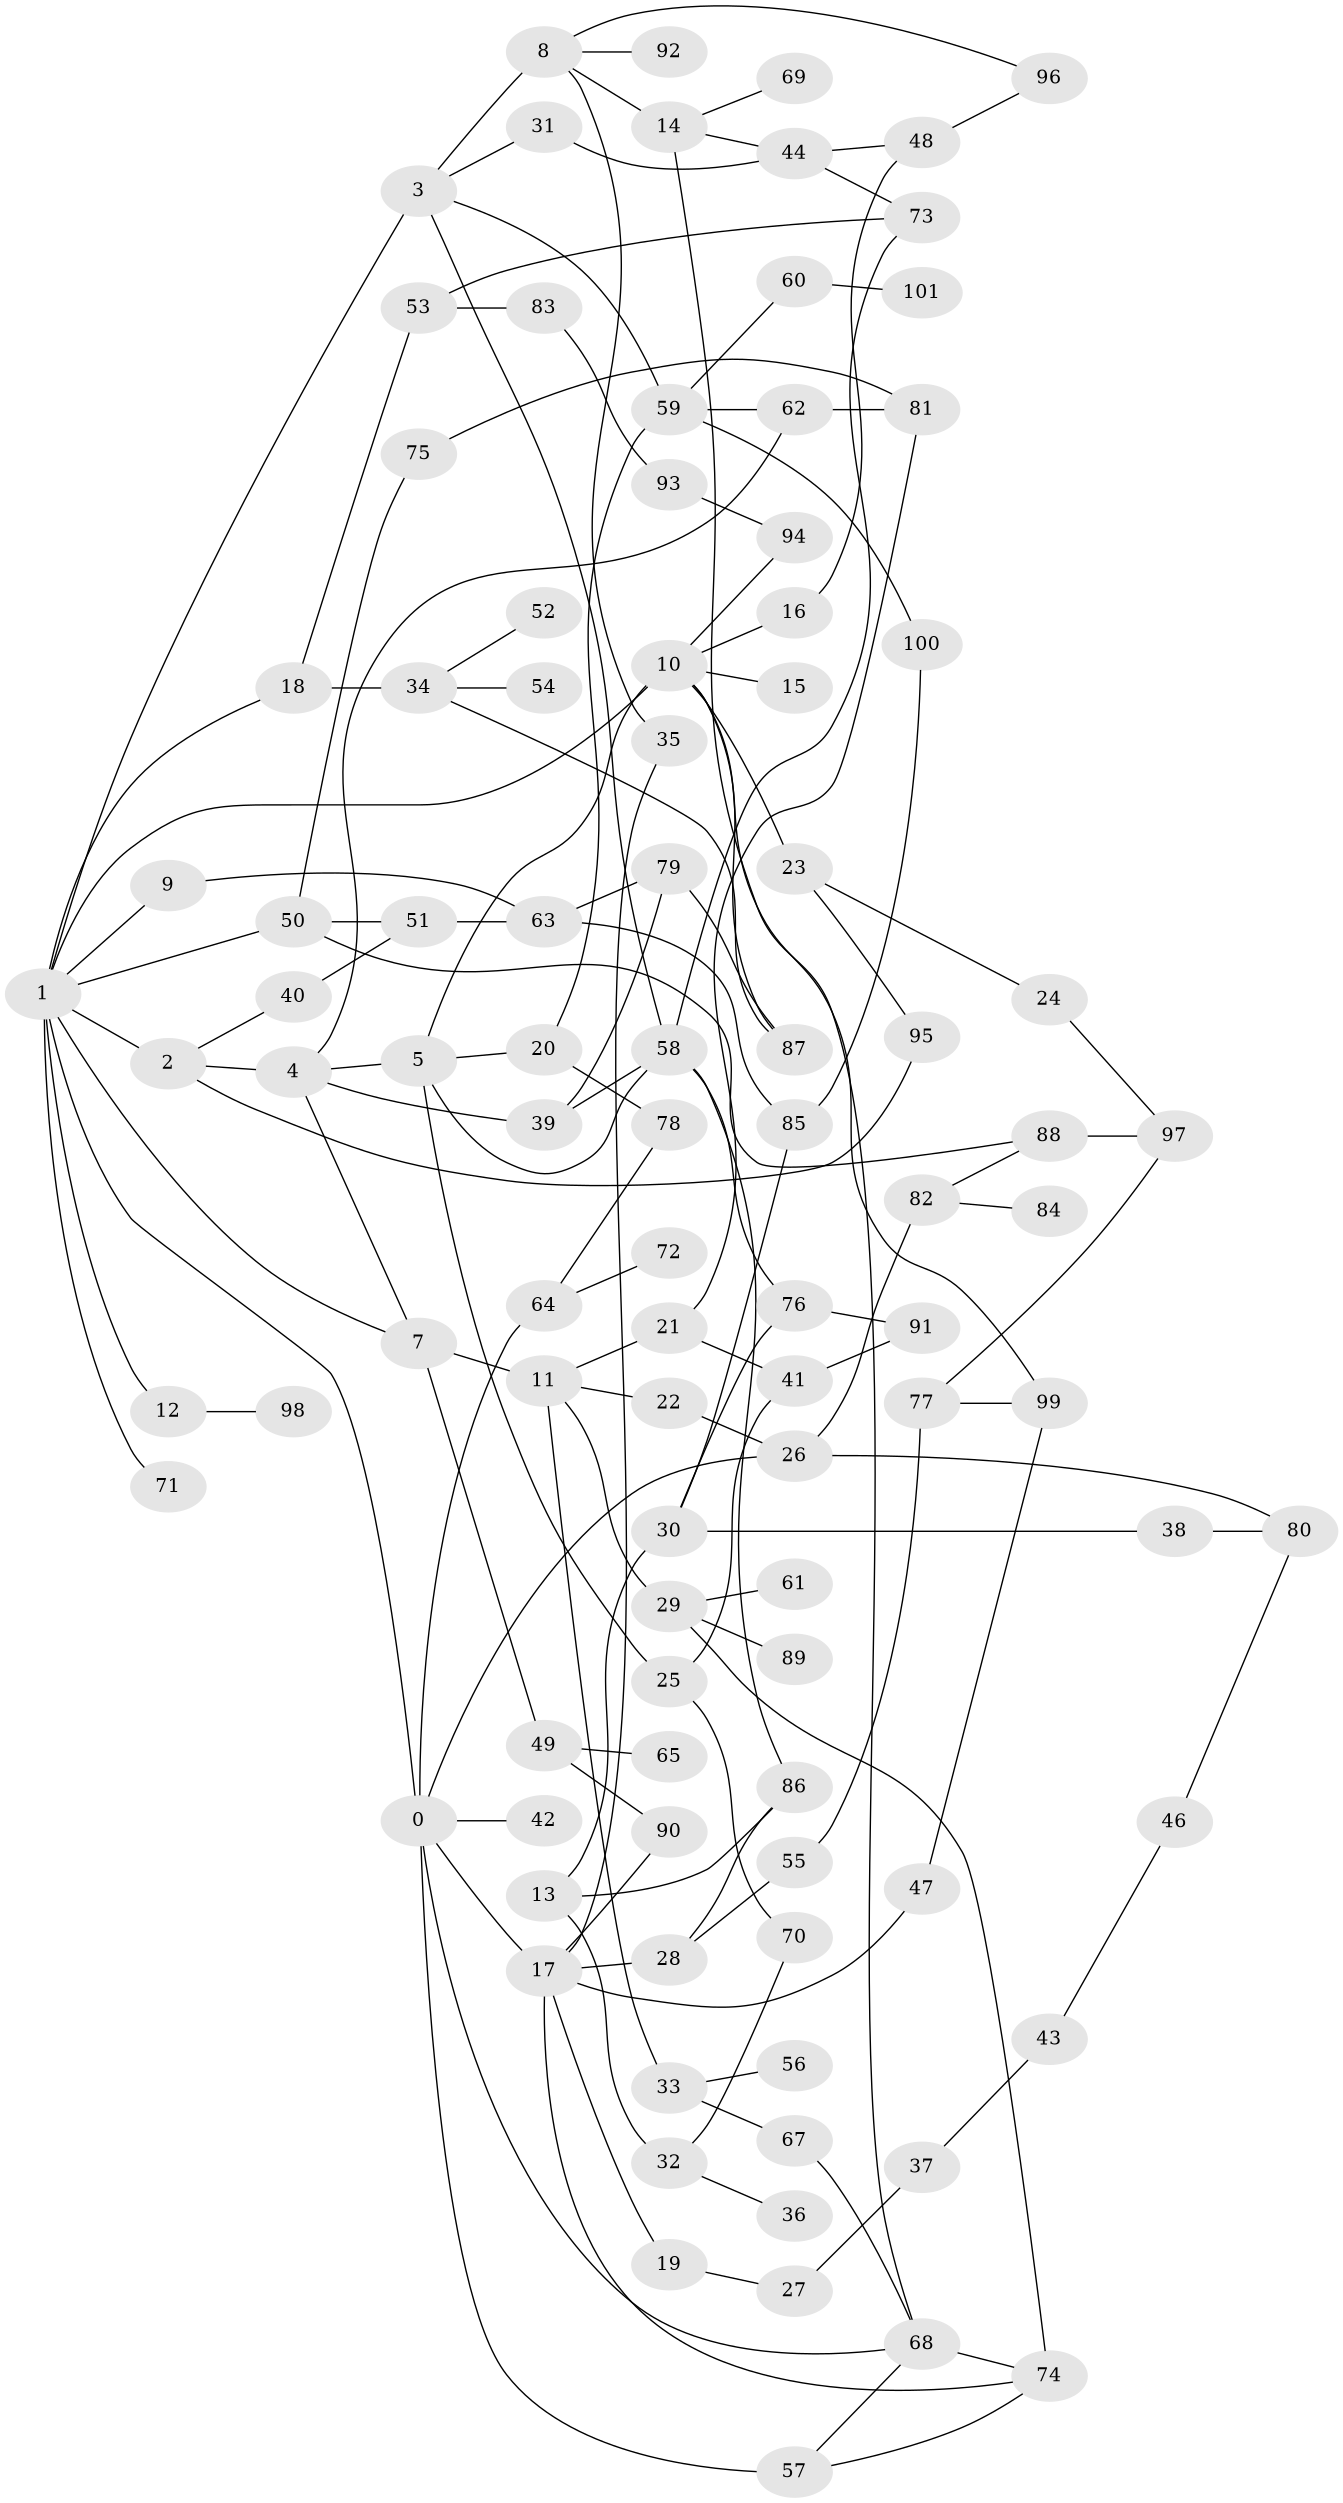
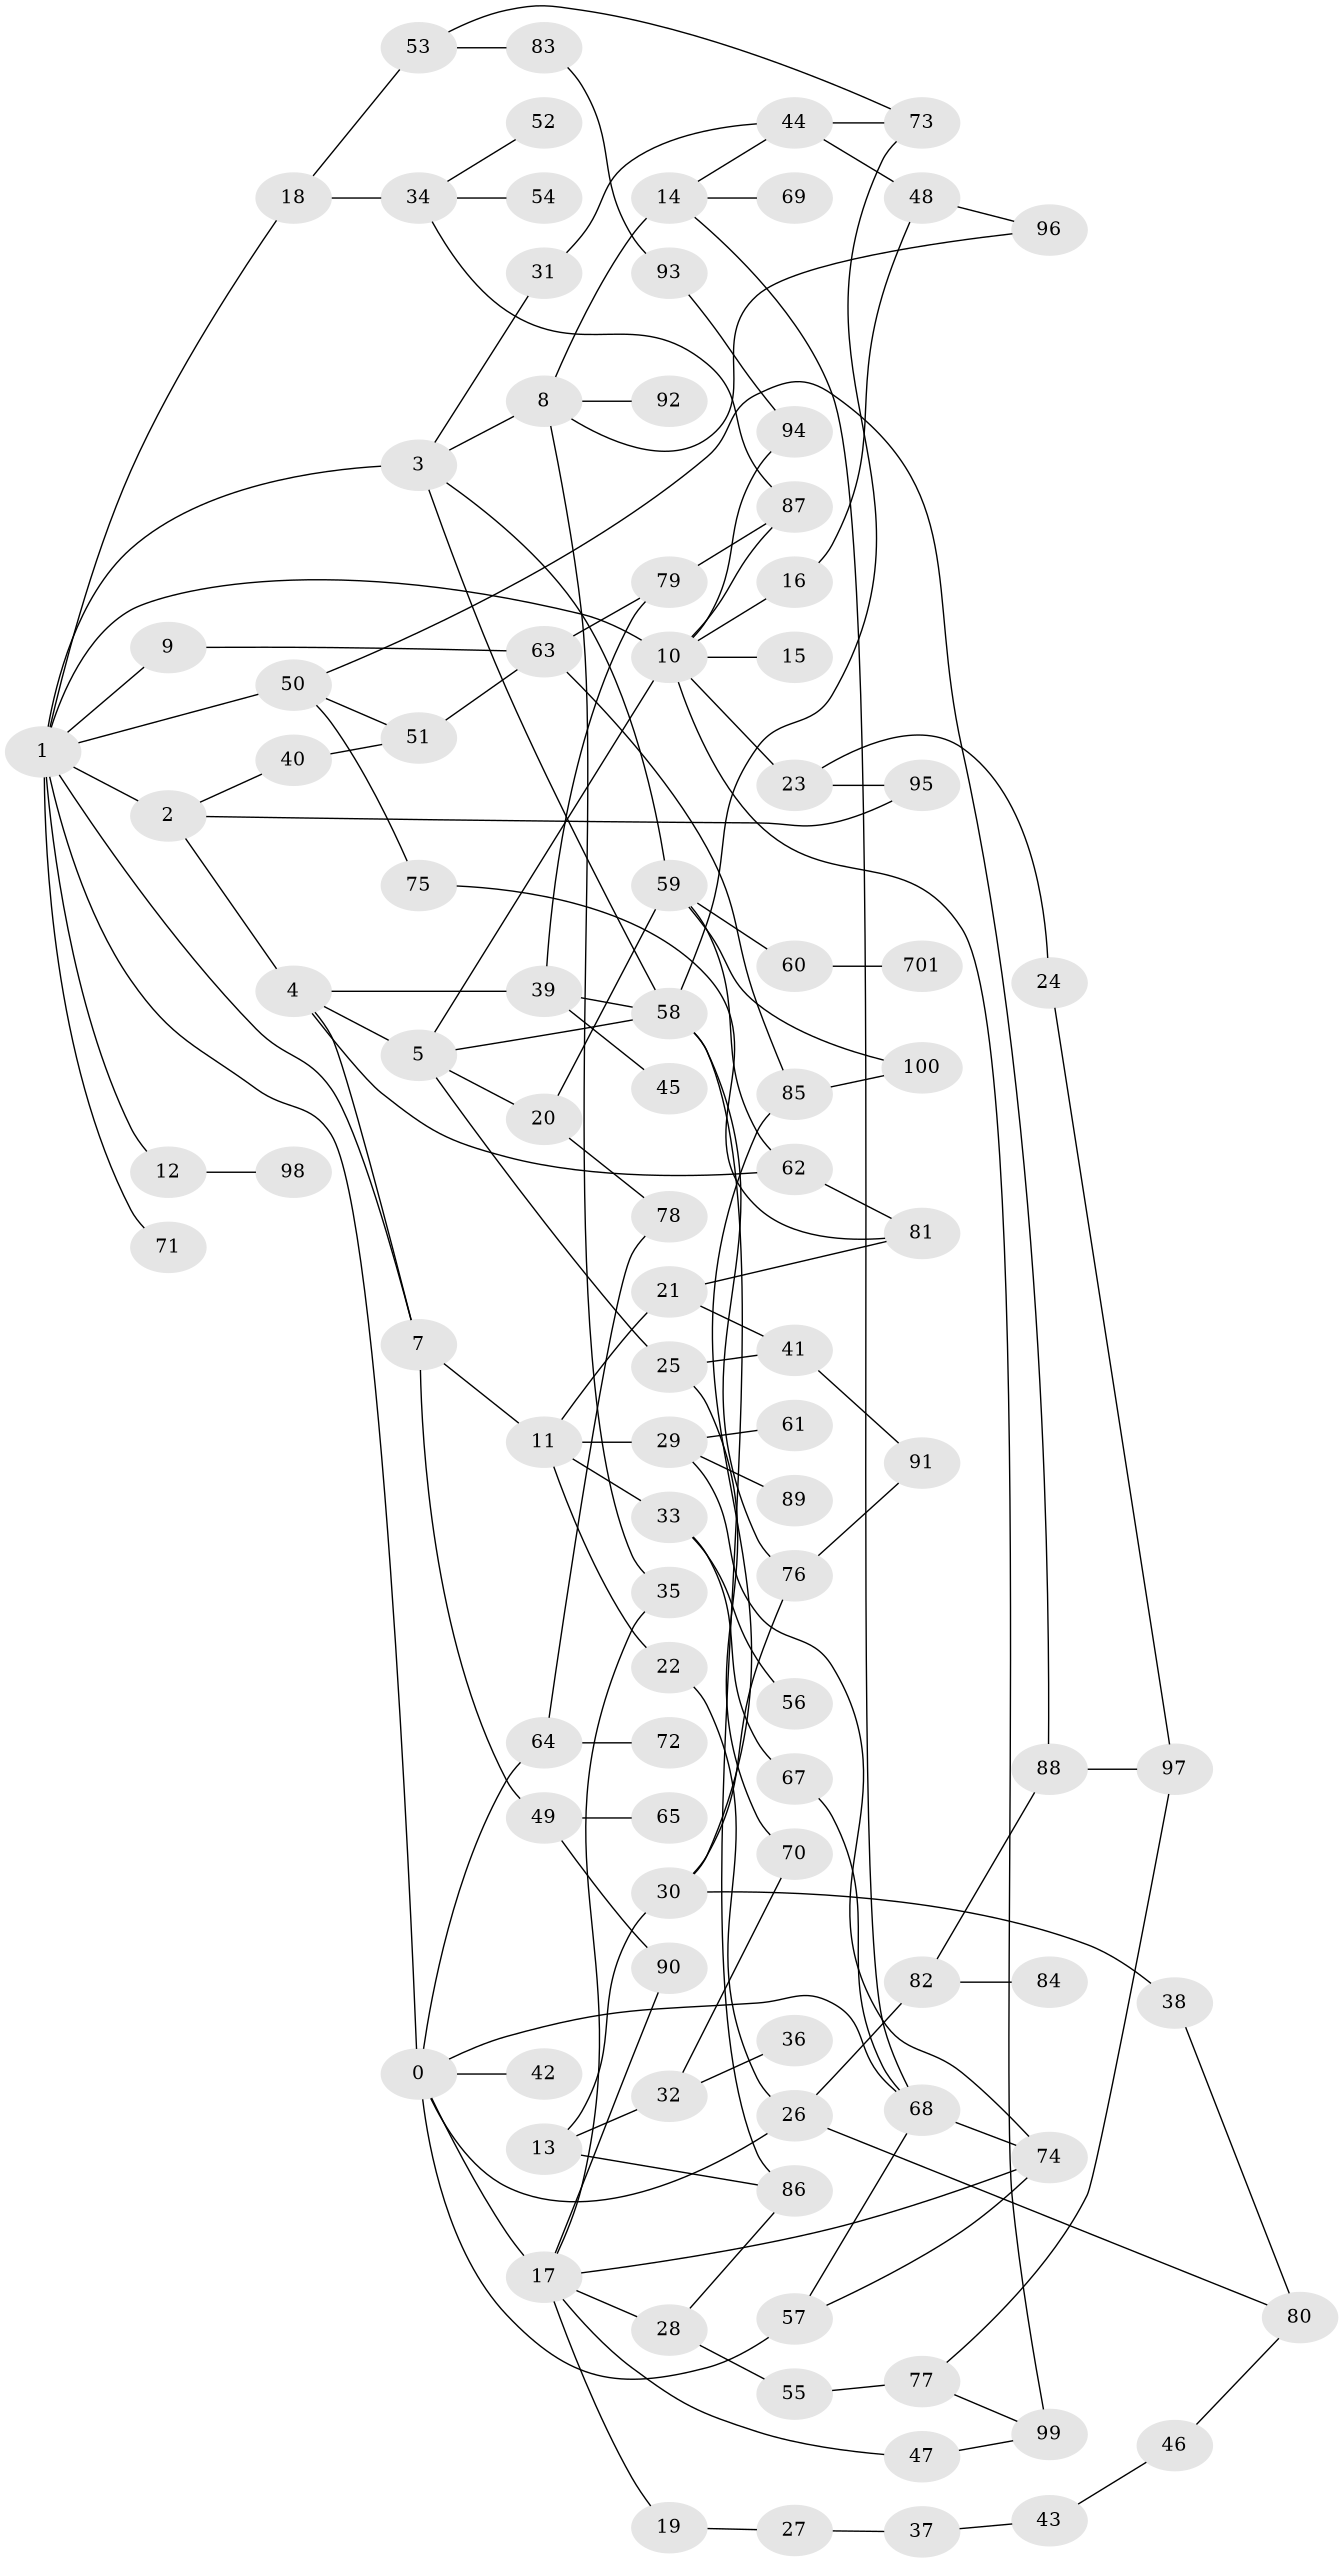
node "101": label "101" -> "701"
node "45": added
